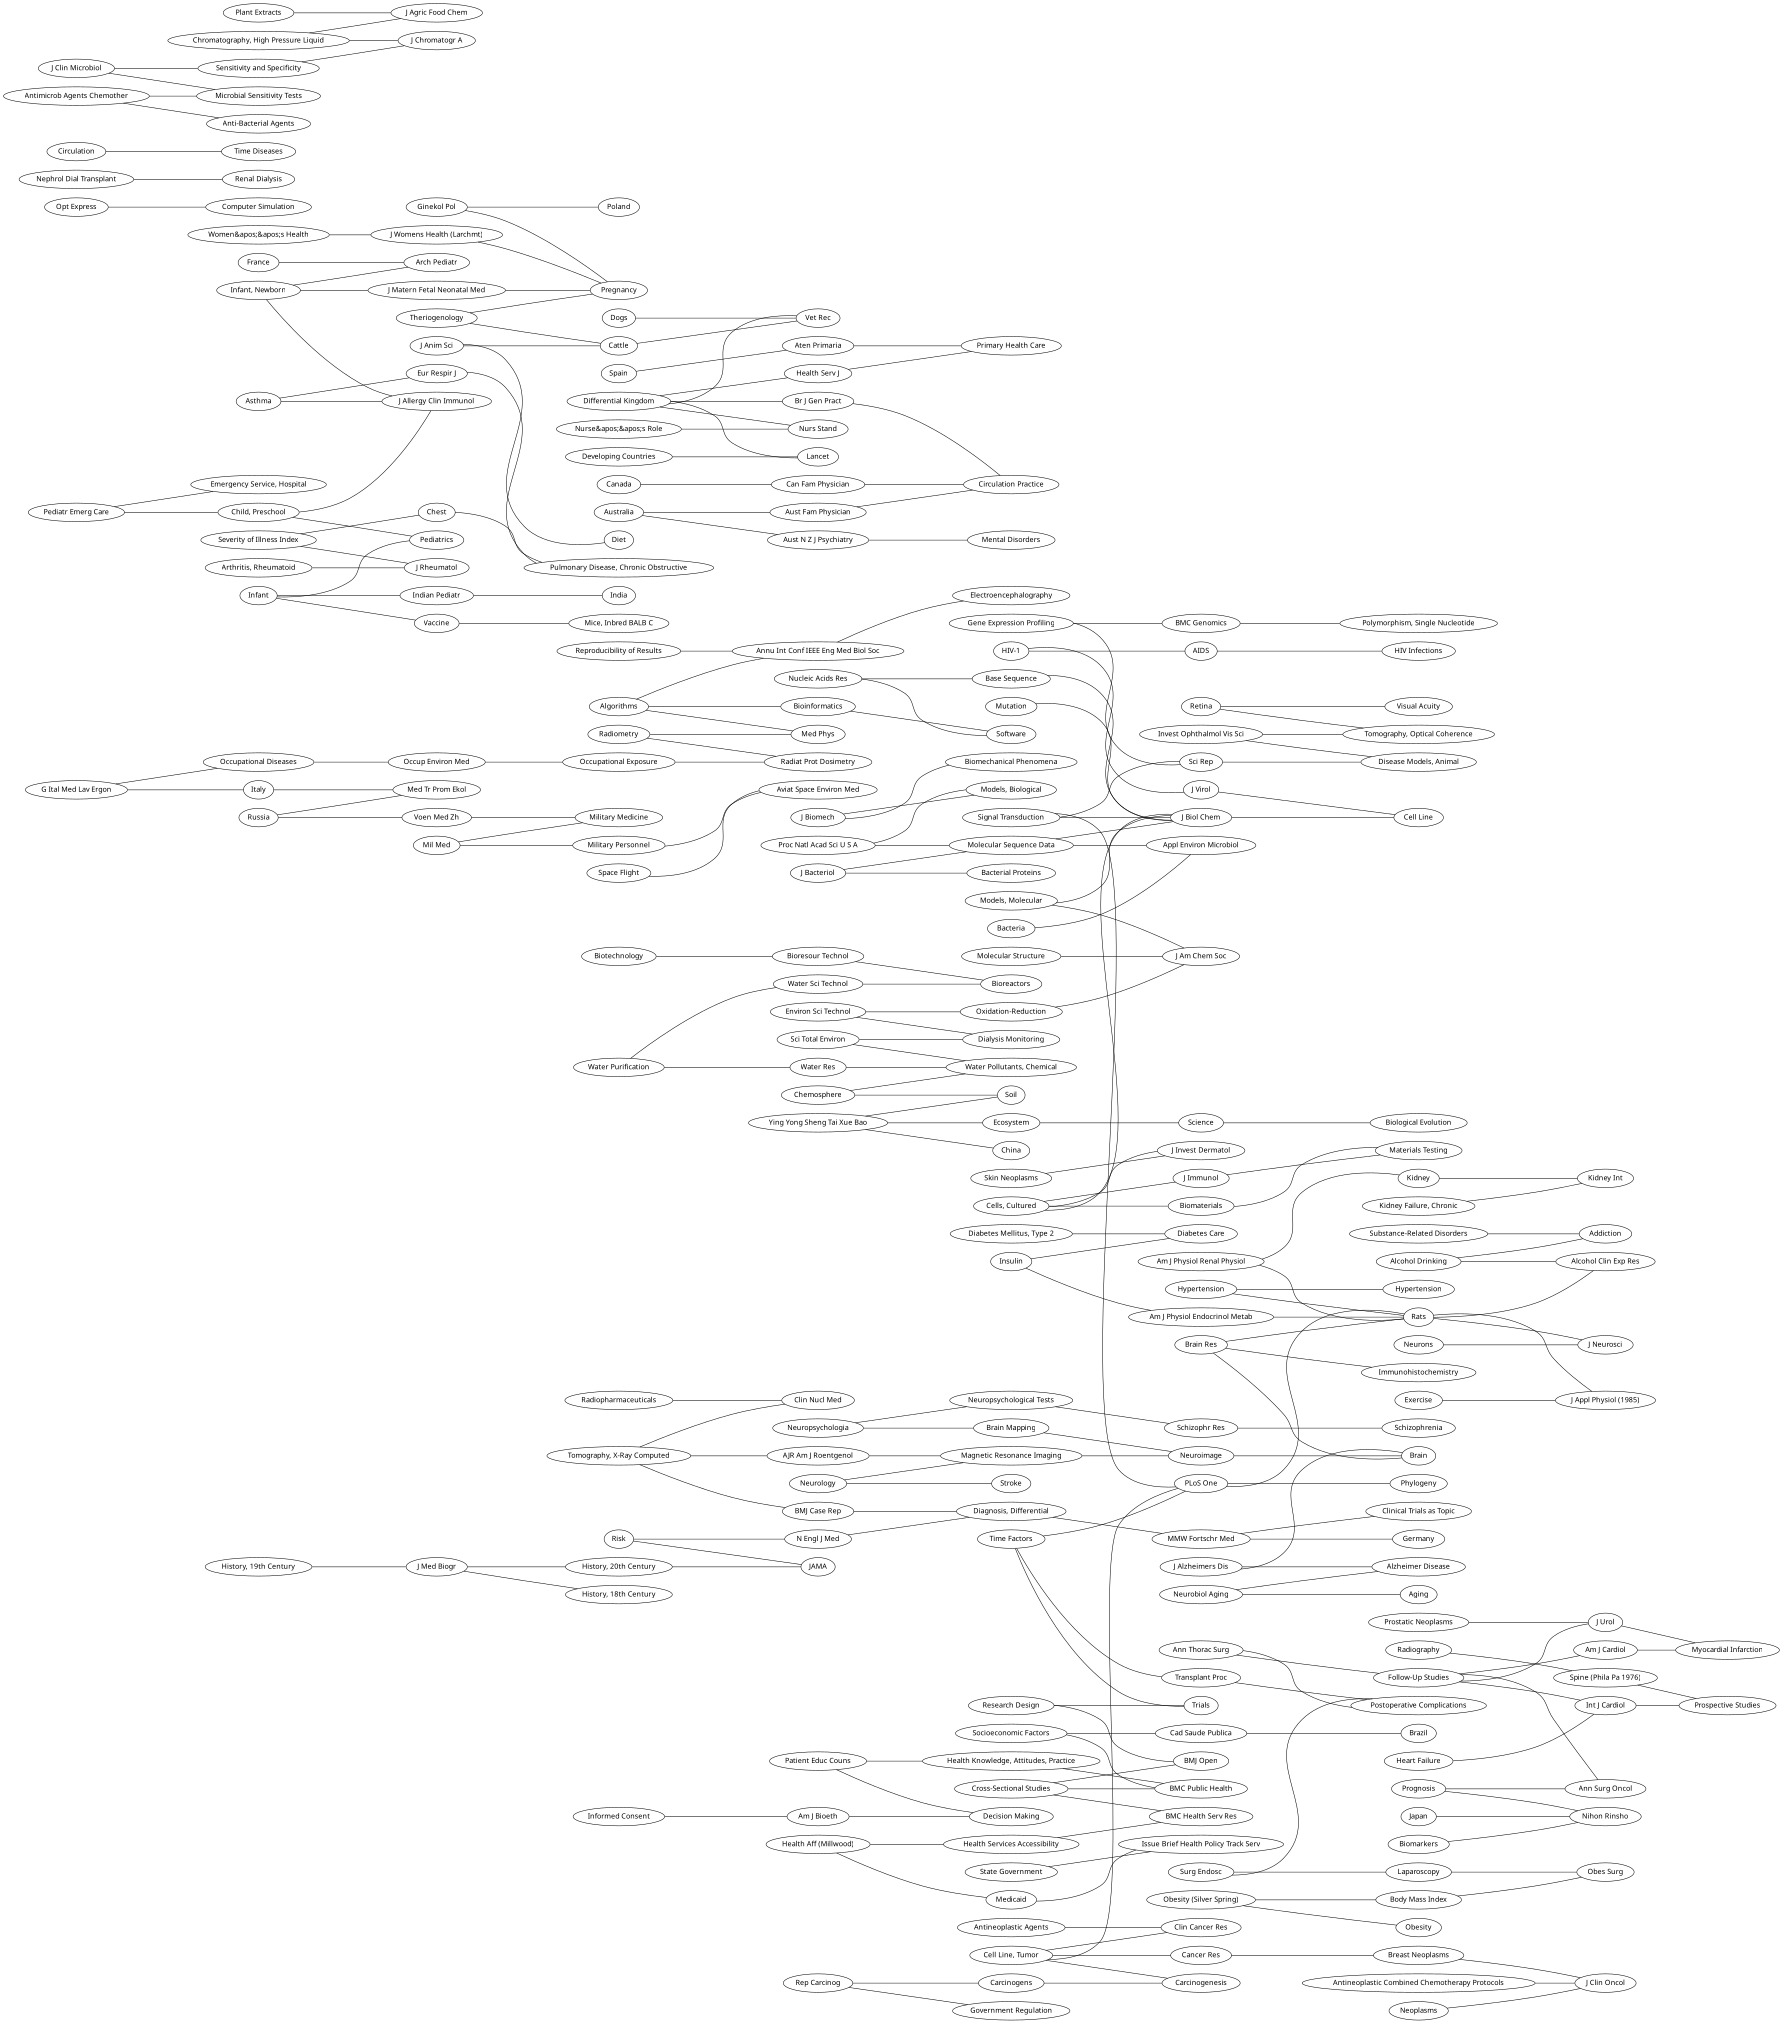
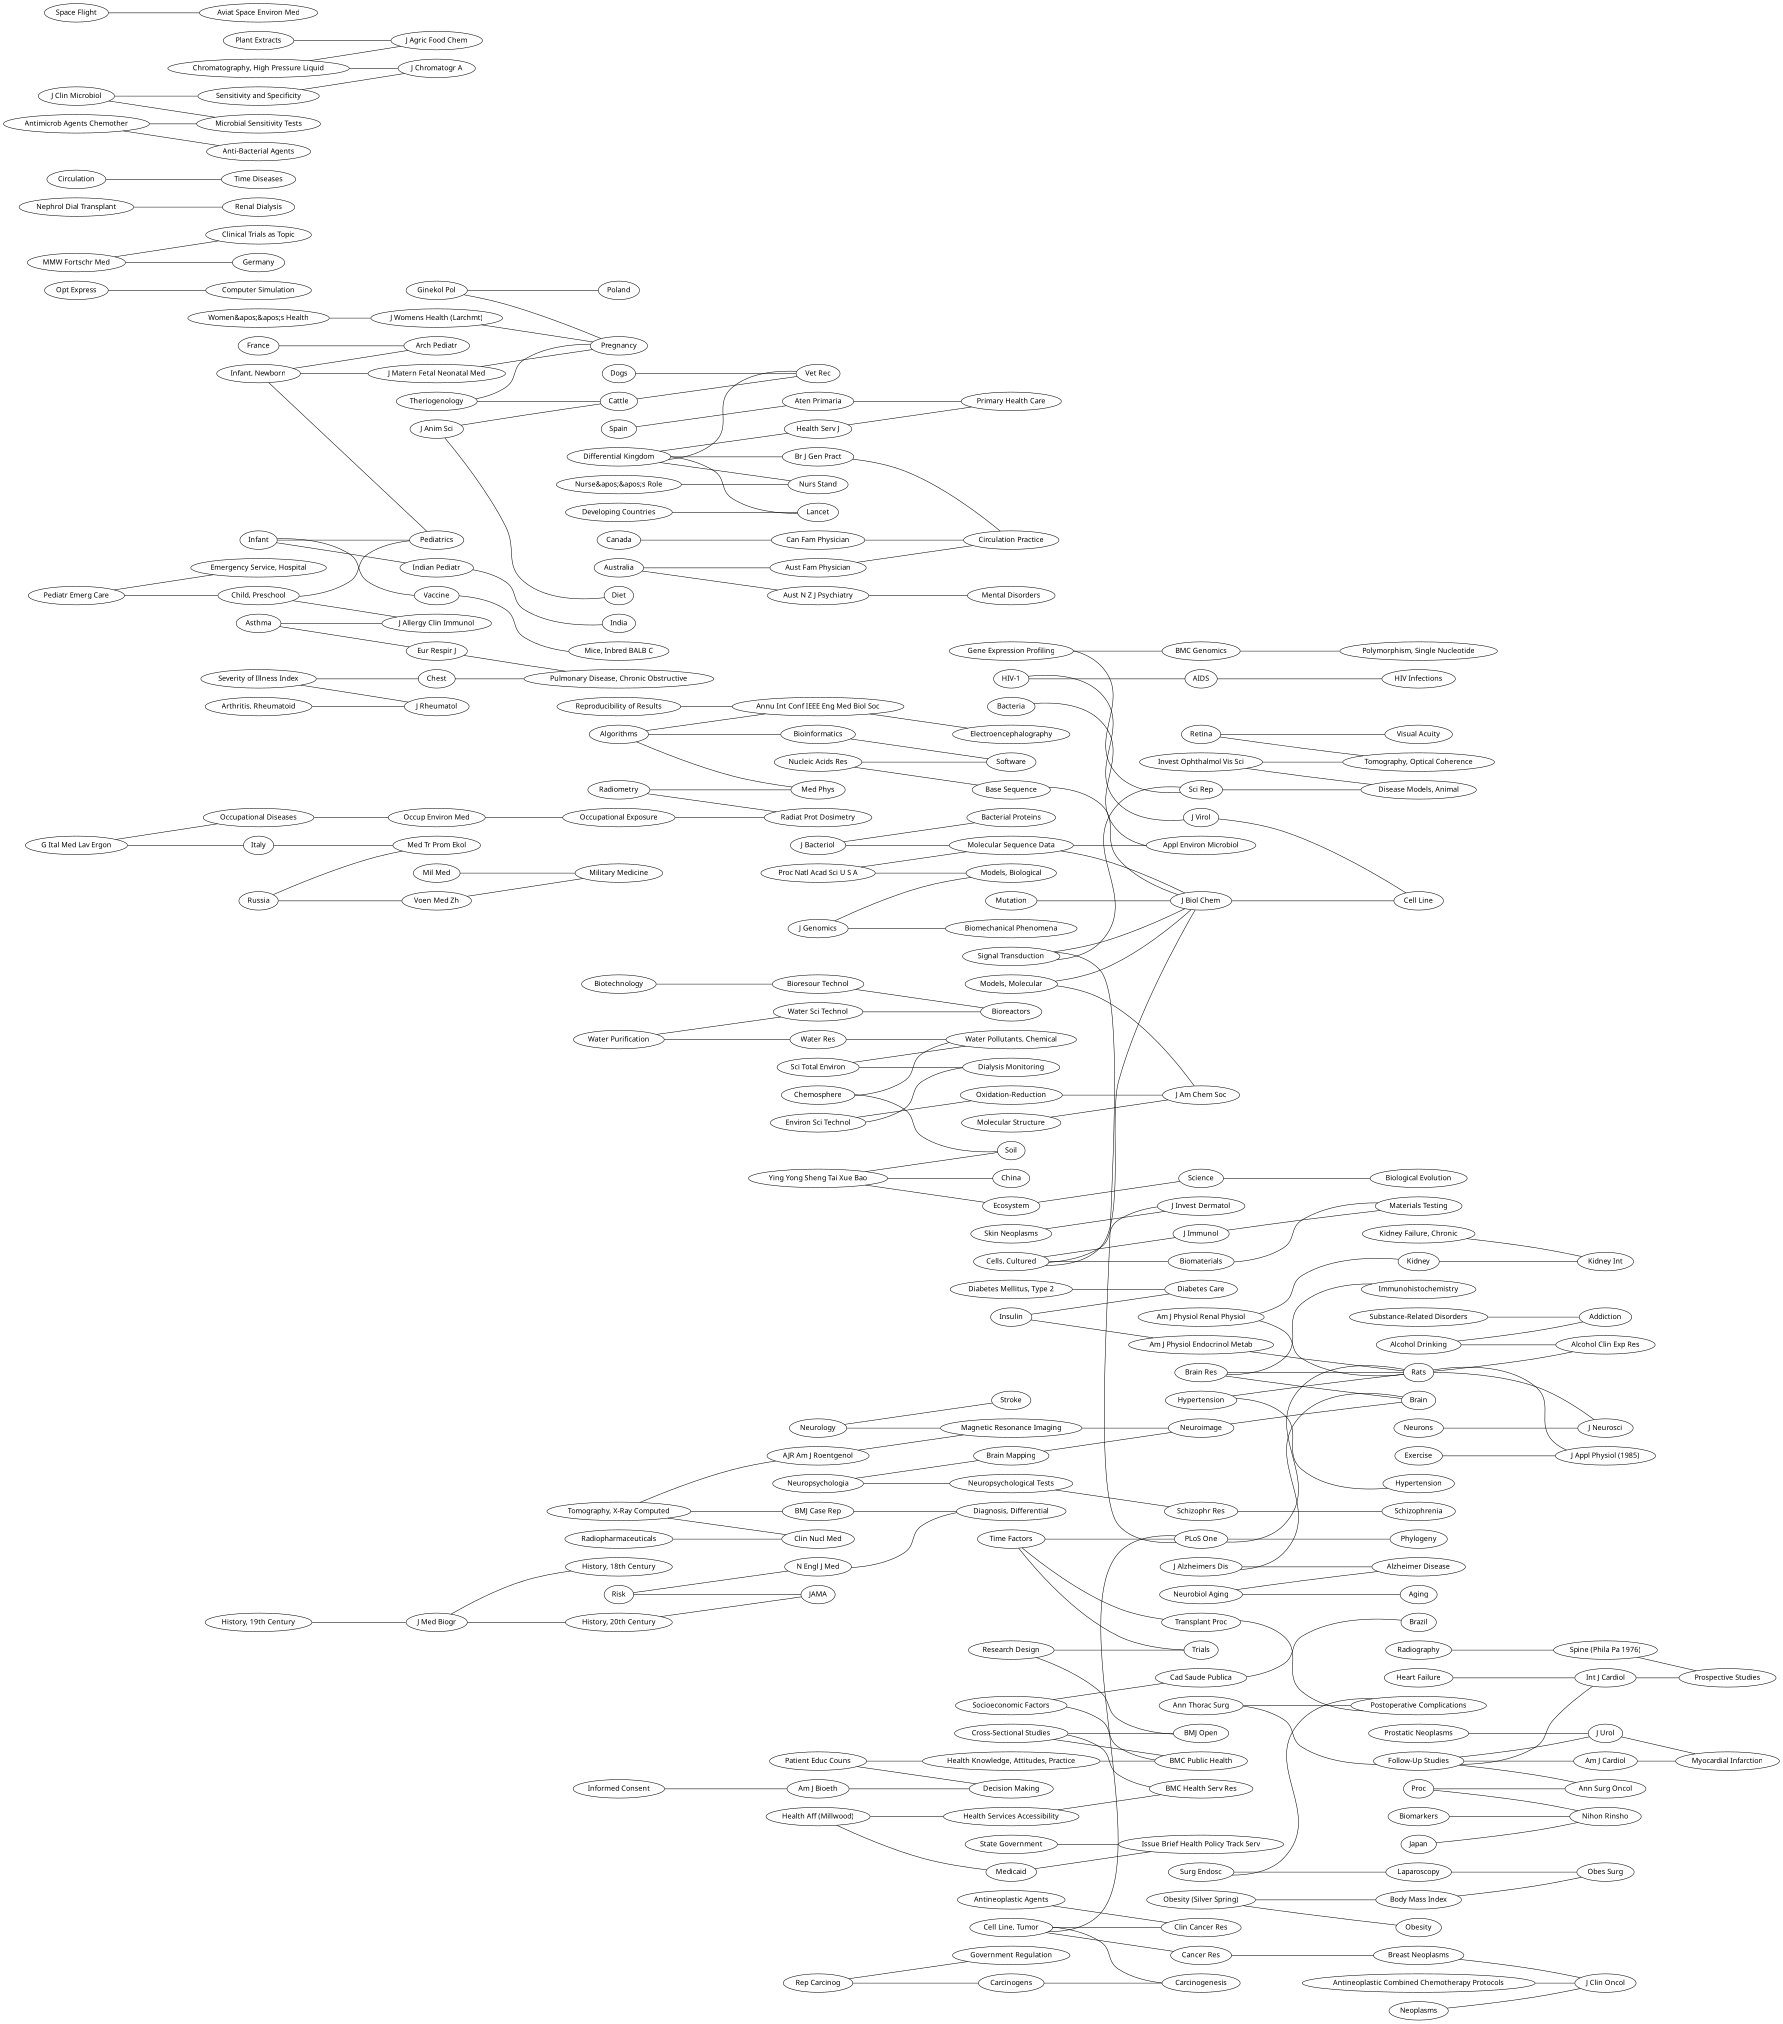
edge "Infant, Newborn" -- "J Allergy Clin Immunol": now "Infant, Newborn" -- "Pediatrics"
node "J Biomech": label "J Biomech" -> "J Genomics"
node "Military Personnel": removed
edge "Diagnosis, Differential" -- "MMW Fortschr Med": removed
node "Prognosis": label "Prognosis" -> "Proc"
